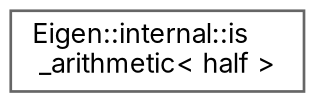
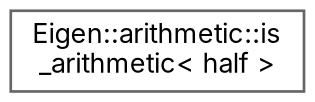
node "Eigen::internal::is _arithmetic< half >": label "Eigen::internal::is _arithmetic< half >" -> "Eigen::arithmetic::is _arithmetic< half >"
